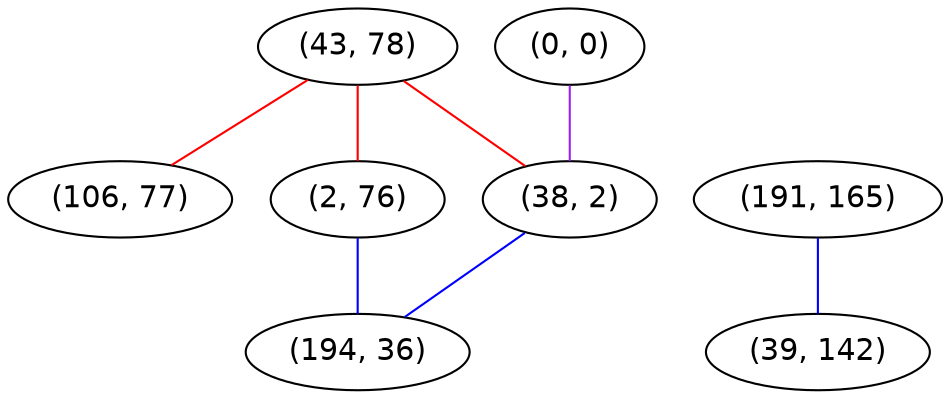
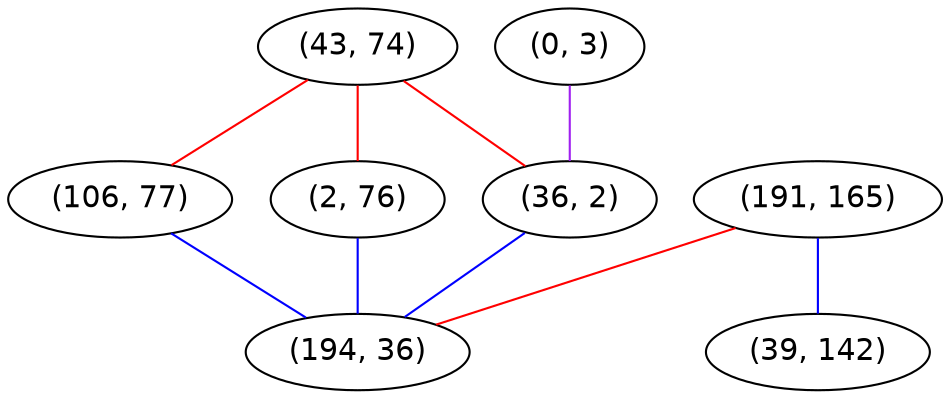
node "(43, 78)": label "(43, 78)" -> "(43, 74)"
node "(0, 0)": label "(0, 0)" -> "(0, 3)"
node "(38, 2)": label "(38, 2)" -> "(36, 2)"
edge "(106, 77)" -- "(194, 36)": added
edge "(191, 165)" -- "(194, 36)": added
